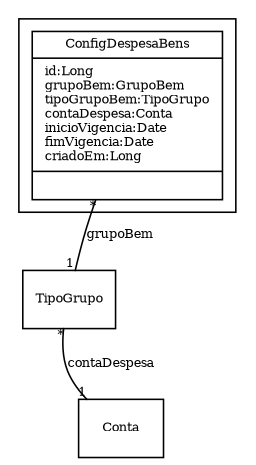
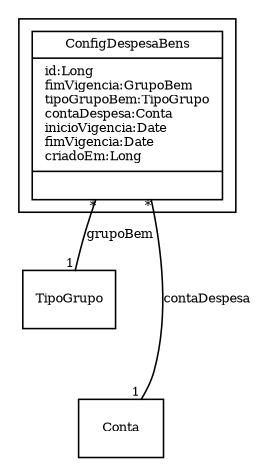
node "ConfigDespesaBens": text "grupoBem:GrupoBem" -> "fimVigencia:GrupoBem"
edge "TipoGrupo" -- "Conta": now "ConfigDespesaBens" -- "Conta"
